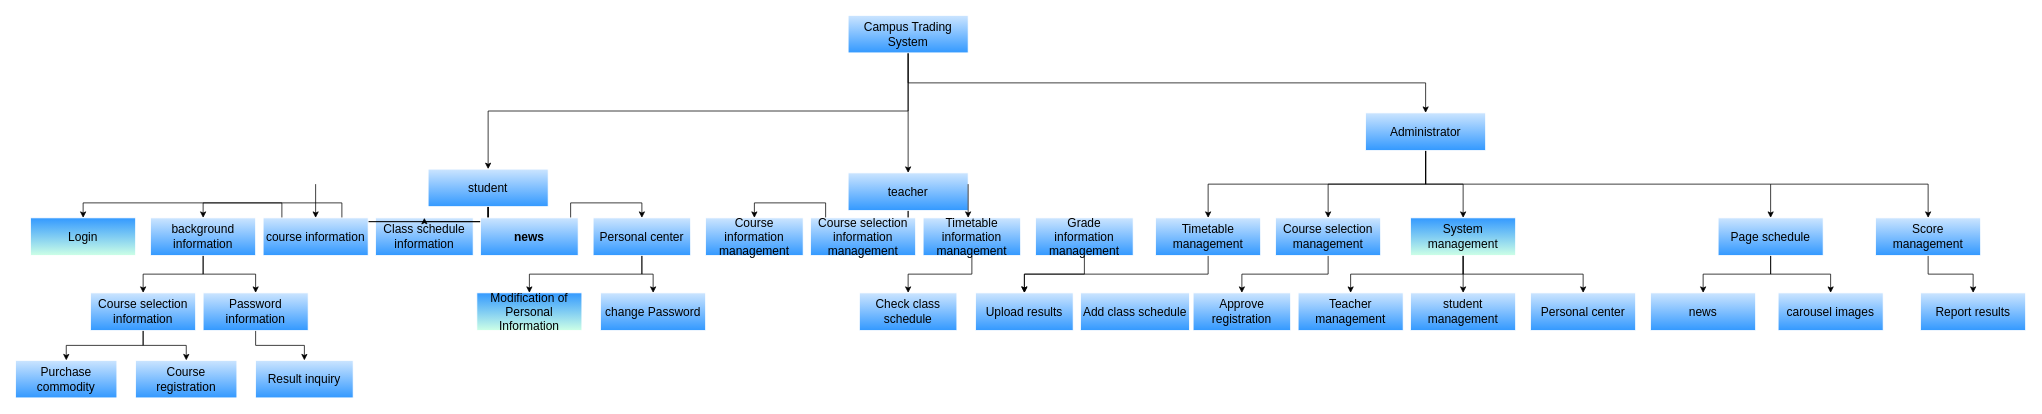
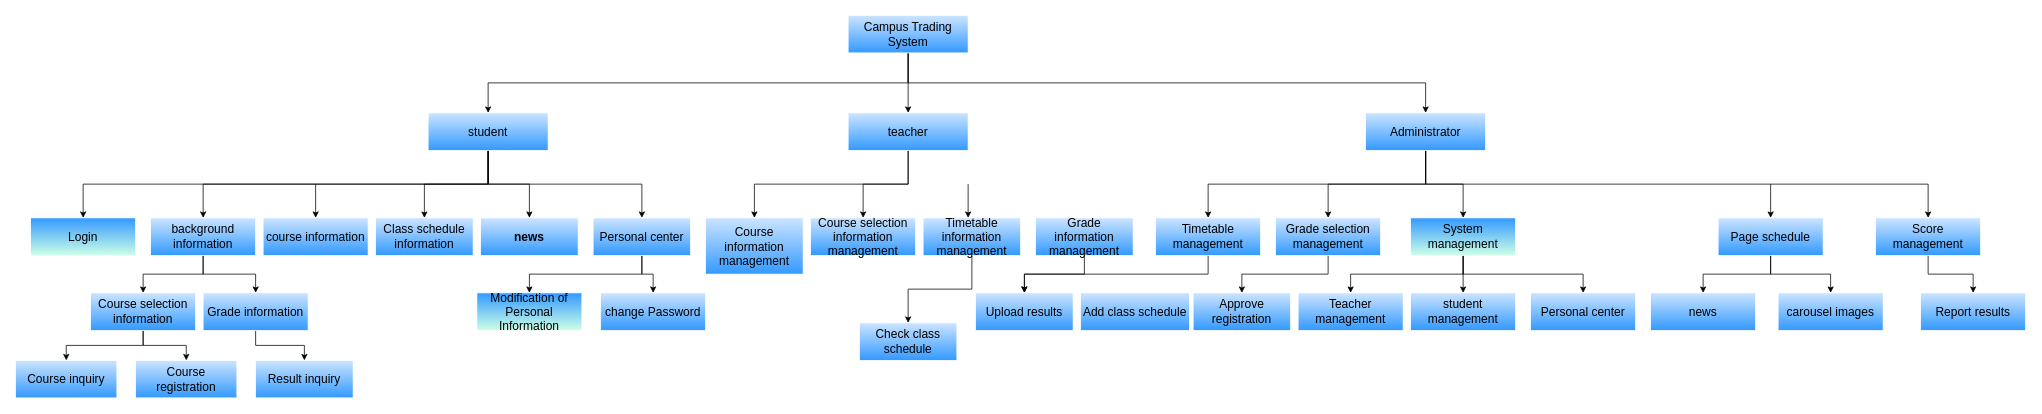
node "student": moved (488, 188) -> (488, 132)
node "teacher": moved (908, 192) -> (908, 132)
node "Course information management": size 98x38 -> 98x56
node "Course selection management": label "Course selection management" -> "Grade selection management"
node "Password information": label "Password information" -> "Grade information"
node "Check class schedule": moved (908, 312) -> (908, 342)
node "Course inquiry": added
